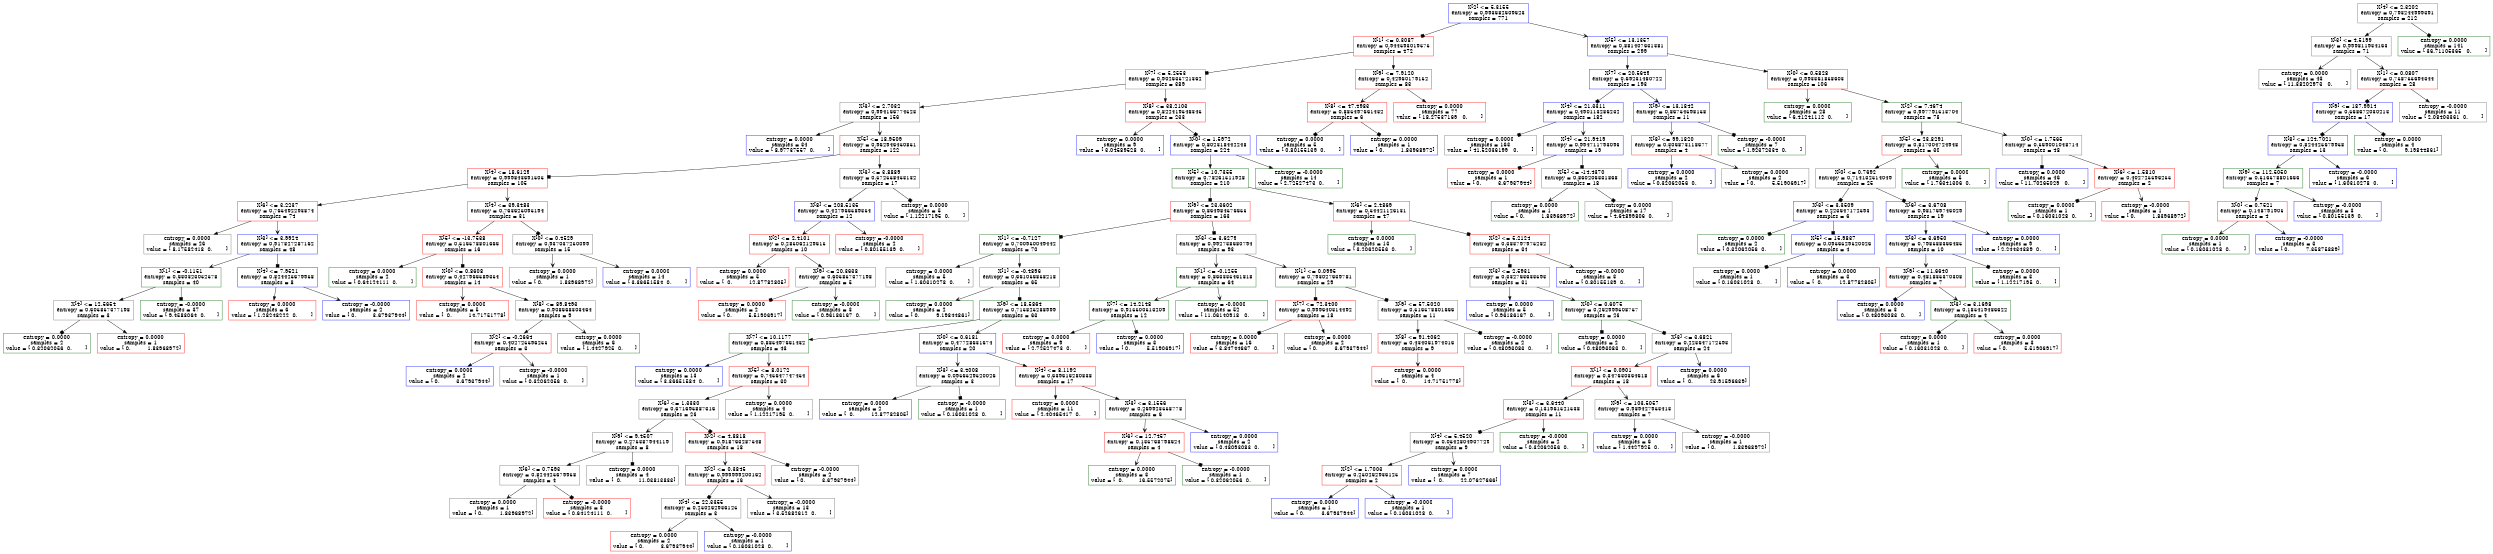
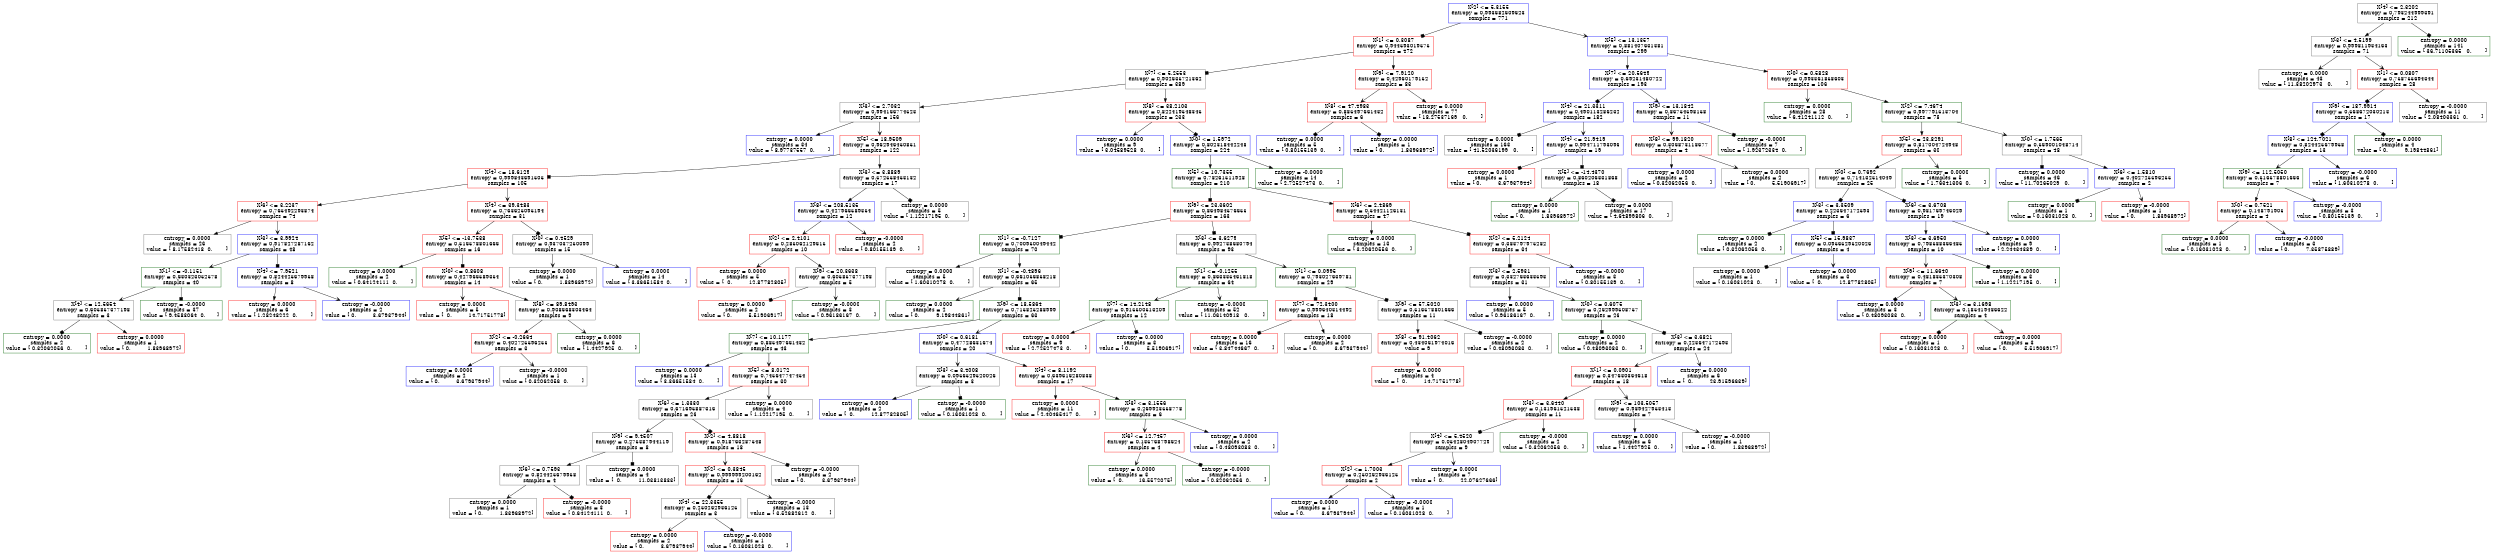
node "X[6] <= 1.5810 entropy = 0.402725596255 samples = 2": color red -> blue
edge "X[1] <= -0.1151 entropy = 0.630323052578 samples = 40" -> "X[4] <= 12.5654 entropy = 0.605857377198 samples = 3": arrowhead normal -> vee
node "X[8] <= 91.4062 entropy = 0.434061974016 samples = 9": label "X[8] <= 91.4062 entropy = 0.434061974016 samples = 9" -> "X[8] <= 91.4062 entropy = 0.434061974016 value = 9"
